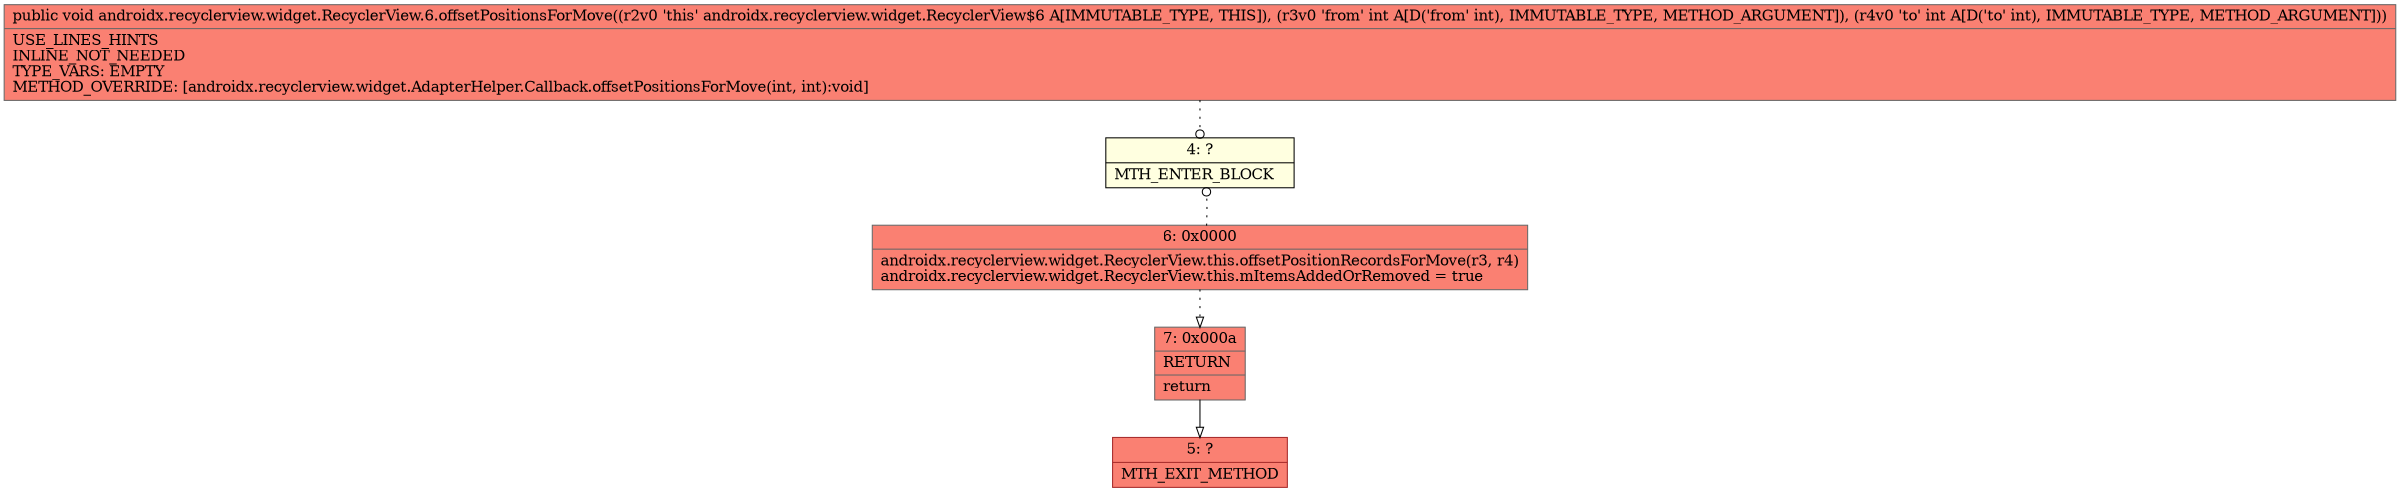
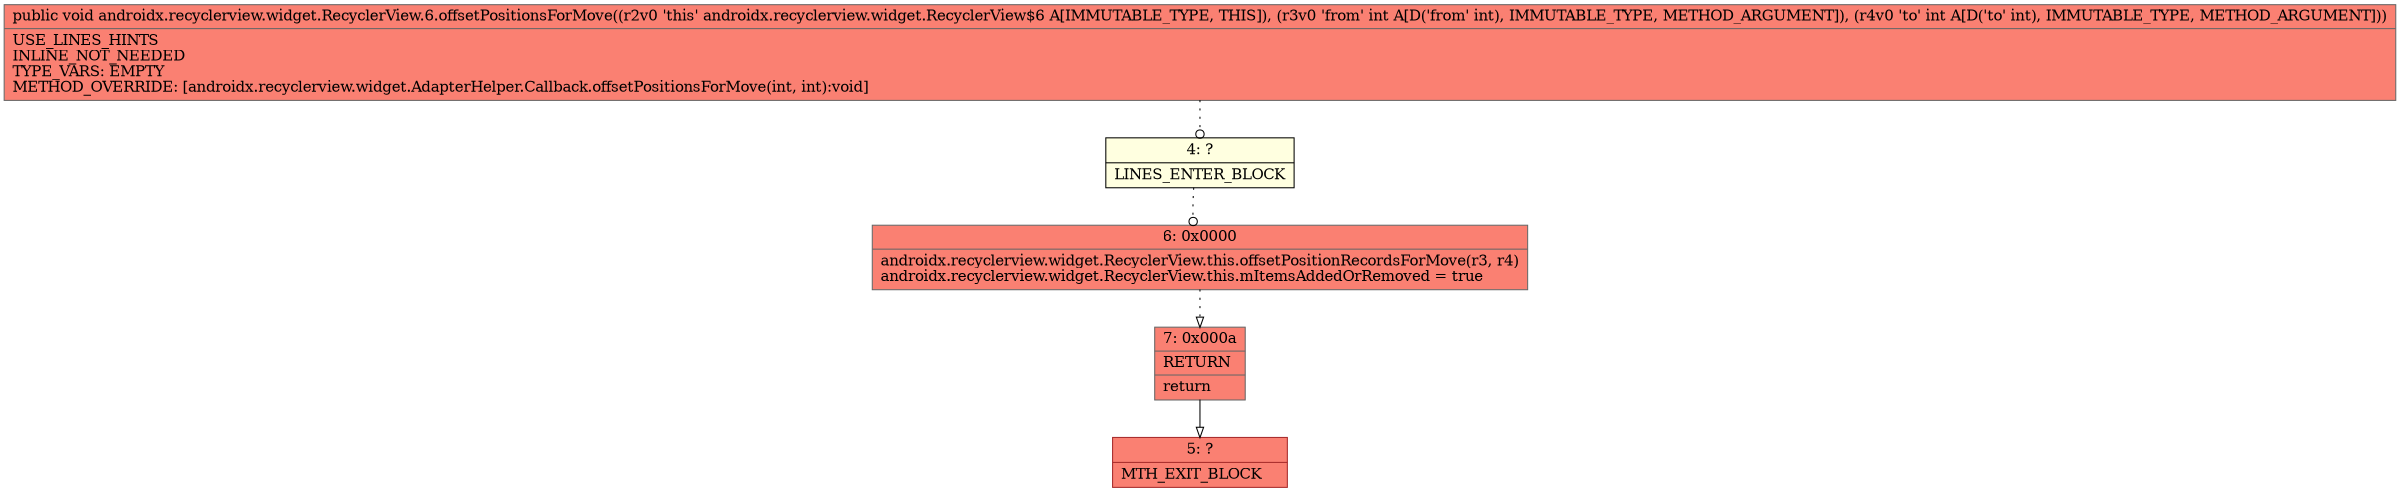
node "4: ?": text "MTH_ENTER_BLOCK" -> "LINES_ENTER_BLOCK"
edge "6: 0x0000" -> "4: ?": reversed
node "5: ?": text "MTH_EXIT_METHOD" -> "MTH_EXIT_BLOCK"
